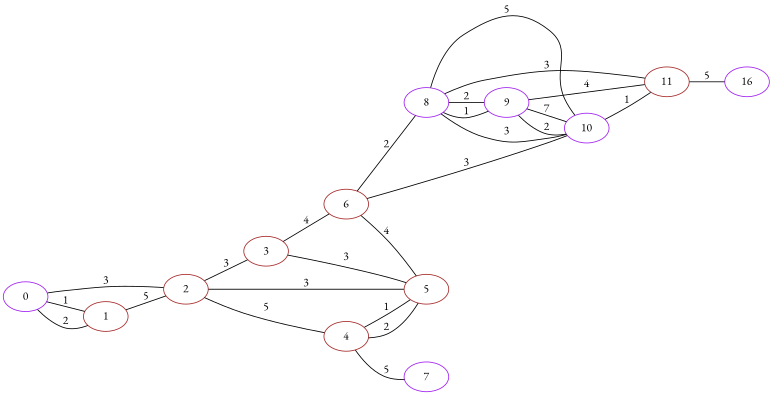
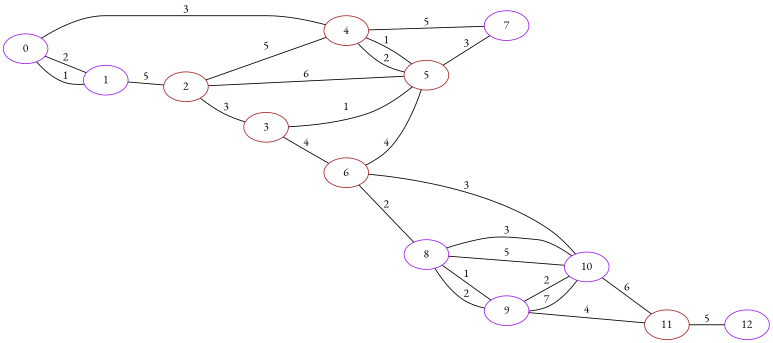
edge "7" -- "5": added, label "3"
edge "11" -- "8": removed, label "3"
node "16": label "16" -> "12"
edge "11" -- "10": label "1" -> "6"
edge "3" -- "5": label "3" -> "1"
edge "2" -- "5": label "3" -> "6"
edge "2" -- "0": now "4" -- "0"
node "1": color brown -> purple
